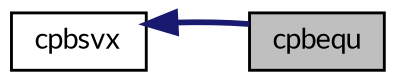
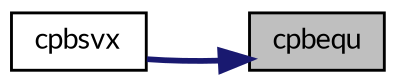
edge "cpbequ" -> "cpbsvx": reversed
